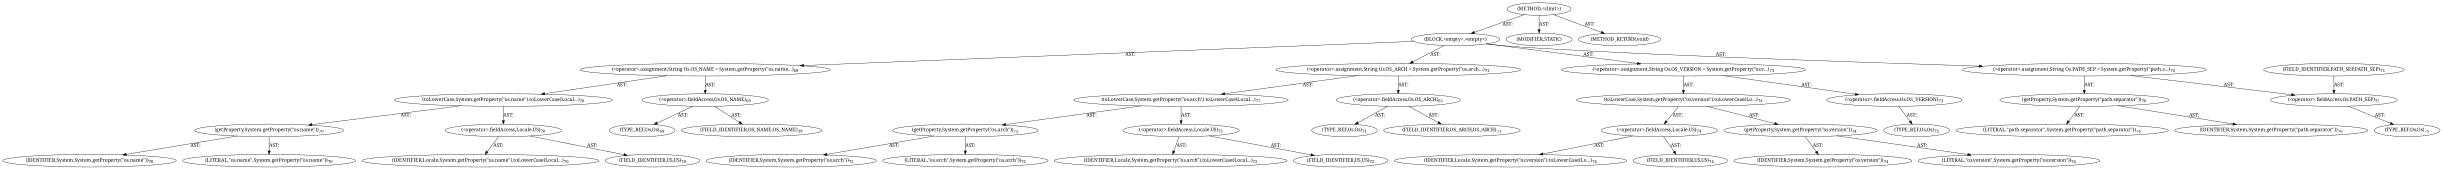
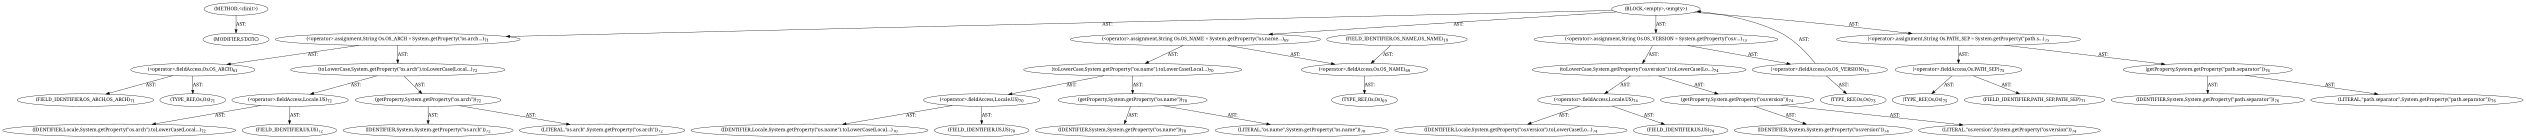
edge "(METHOD,<clinit>)" -> "(BLOCK,<empty>,<empty>)": now "(<operator>.fieldAccess,Os.OS_VERSION)" -> "(BLOCK,<empty>,<empty>)"
node "(METHOD_RETURN,void)": removed
edge "(FIELD_IDENTIFIER,PATH_SEP,PATH_SEP)" -> "(<operator>.fieldAccess,Os.PATH_SEP)": reversed
edge "(<operator>.fieldAccess,Os.OS_NAME)" -> "(FIELD_IDENTIFIER,OS_NAME,OS_NAME)": reversed
